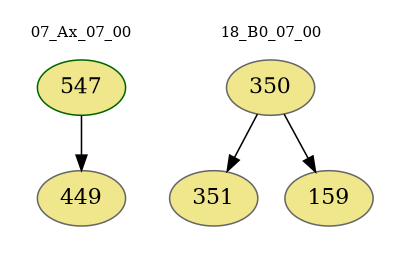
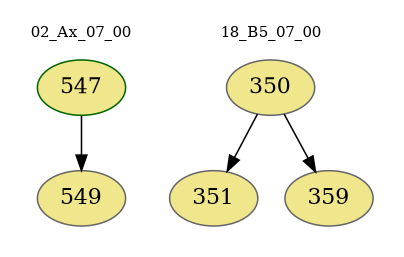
cluster "07_Ax_07_00": label "07_Ax_07_00" -> "02_Ax_07_00"
cluster "18_B0_07_00": label "18_B0_07_00" -> "18_B5_07_00"
node "449": label "449" -> "549"
node "159": label "159" -> "359"
